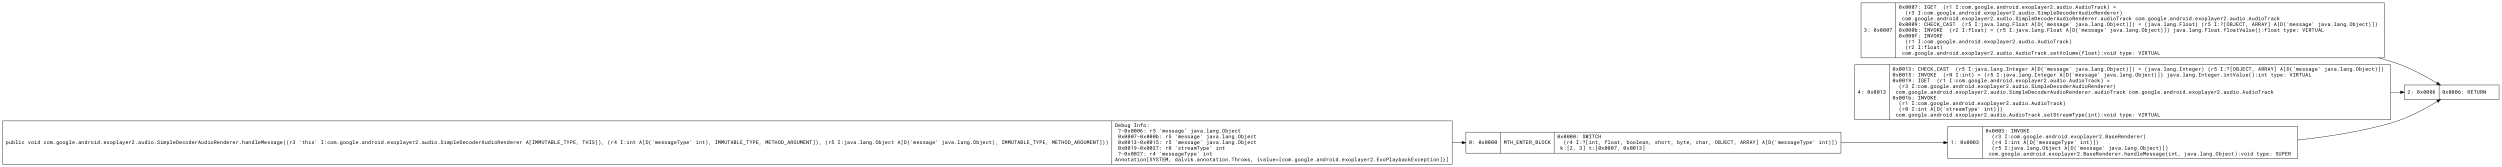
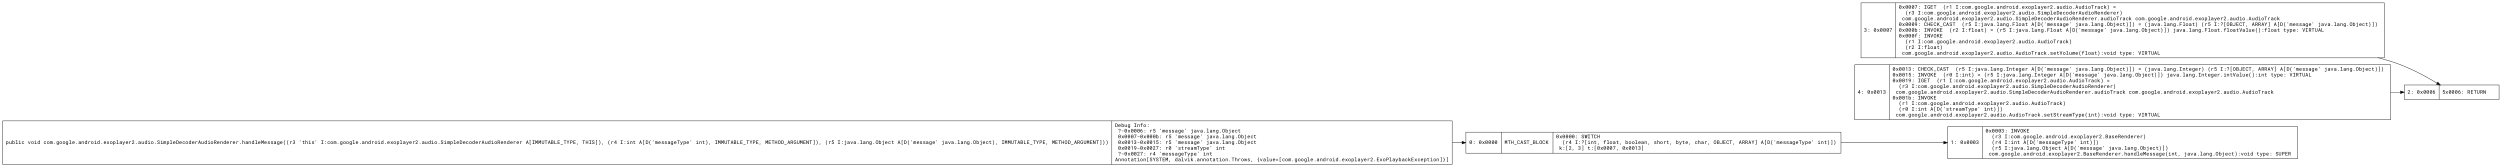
node "2: 0x0006": text "0x0006: RETURN" -> "5x0006: RETURN"
edge "1: 0x0003" -> "2: 0x0006": removed
node "0: 0x0000": text "MTH_ENTER_BLOCK" -> "MTH_CAST_BLOCK"
